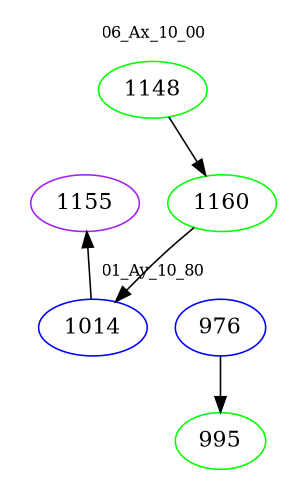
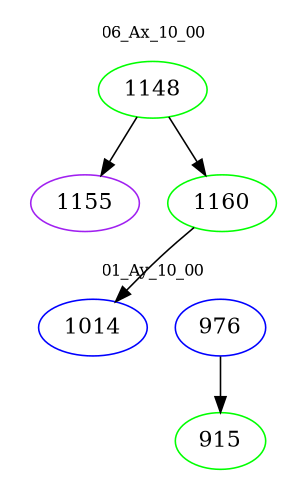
cluster "01_Ay_10_80": label "01_Ay_10_80" -> "01_Ay_10_00"
edge "1014" -> "1155": now "1148" -> "1155"
node "995": label "995" -> "915"
